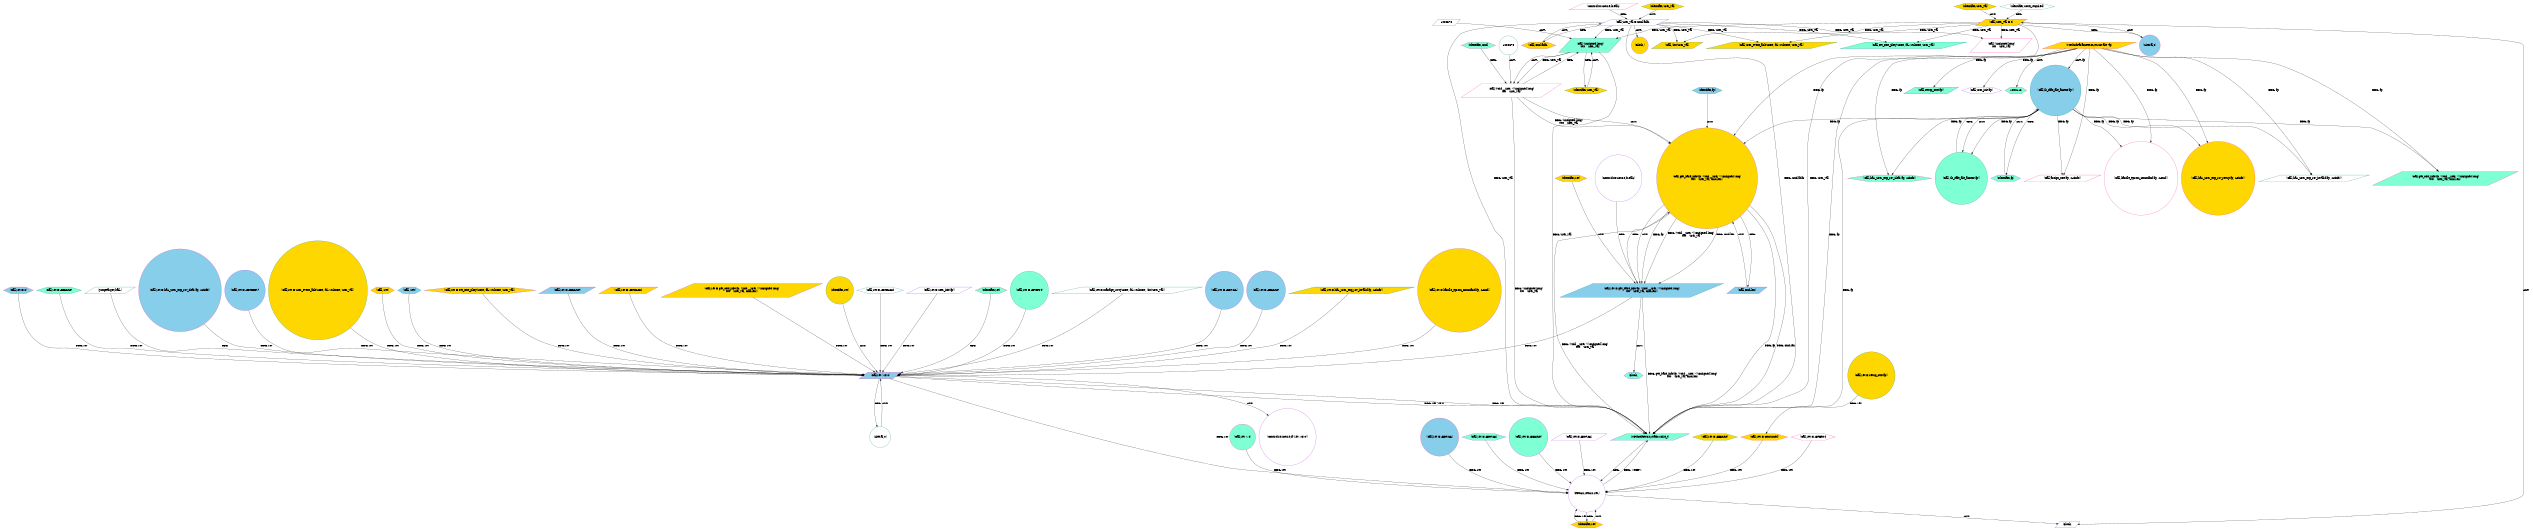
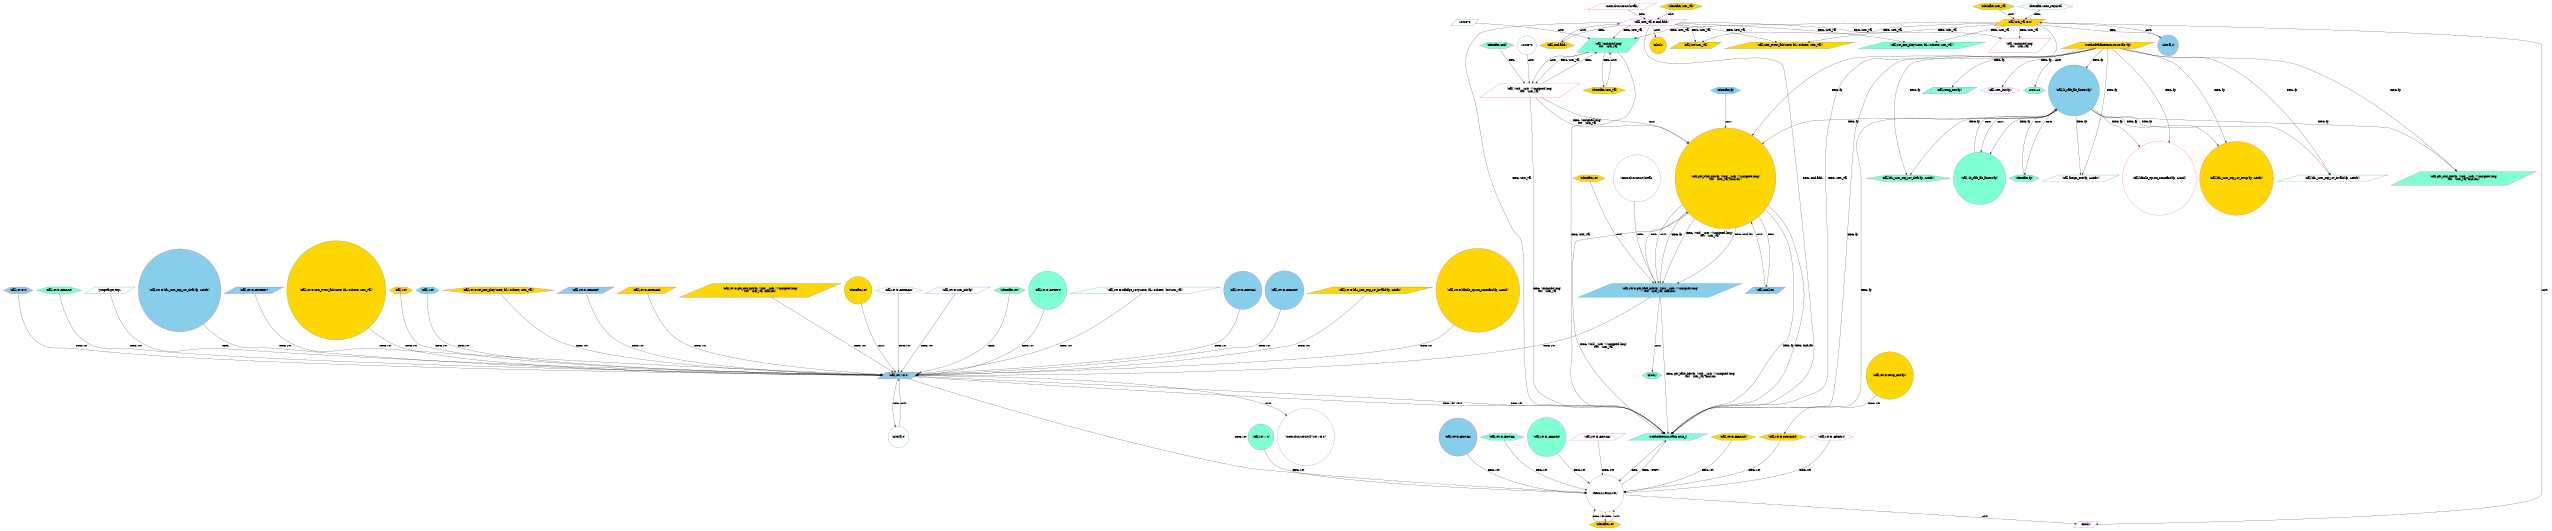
edge "(MethodParameterIn,struct file *fp)" -> "(Call,ib_safe_file_access(fp))": label "AST: fp" -> "DDG: fp"
node "(Call,assign_ctxt(fp, &uinfo))": color deeppink -> teal
node "(JumpTarget,bail:)": label "(JumpTarget,bail:)" -> "(JumpTarget,exp:)"
node "(Call,ret = -ENODEV)": shape circle -> parallelogram
